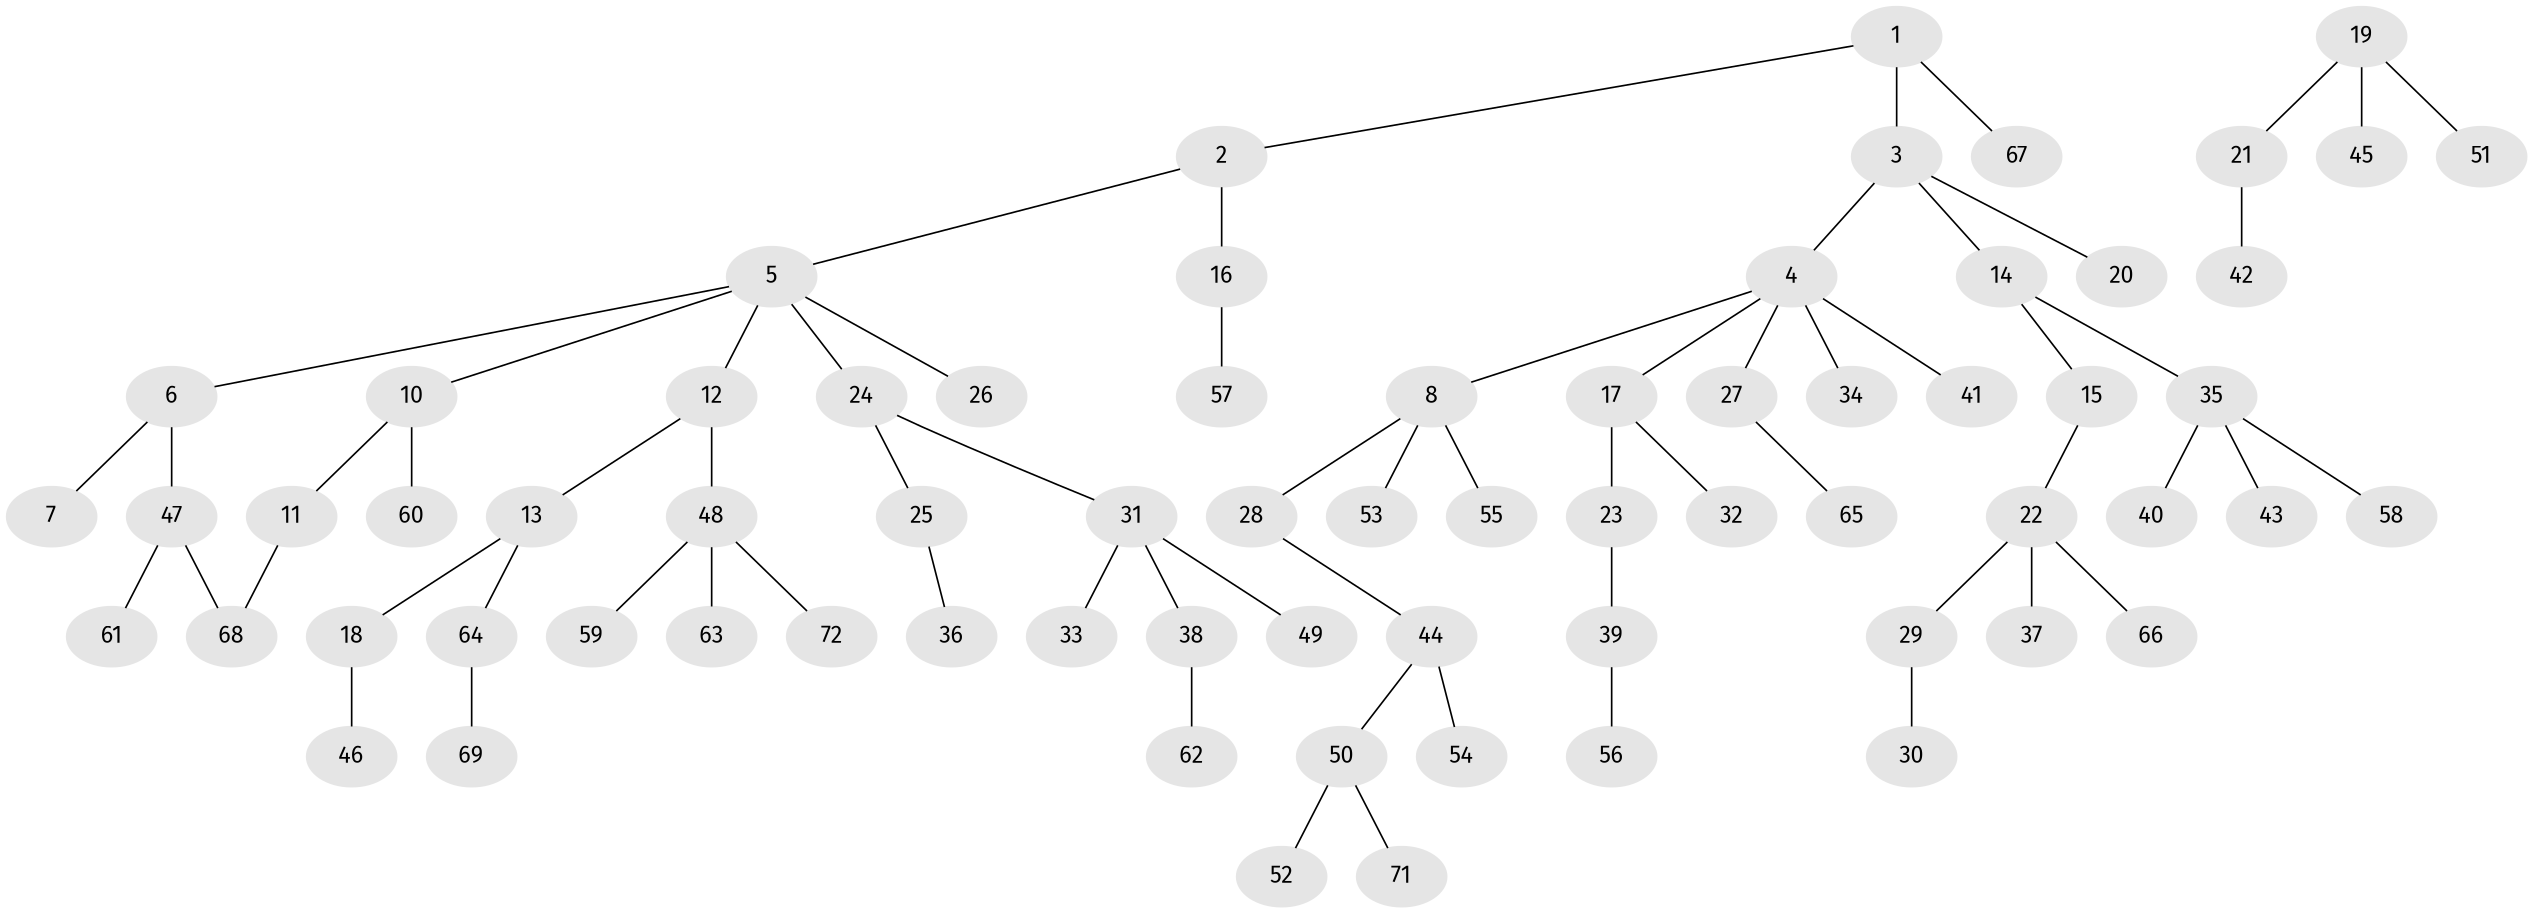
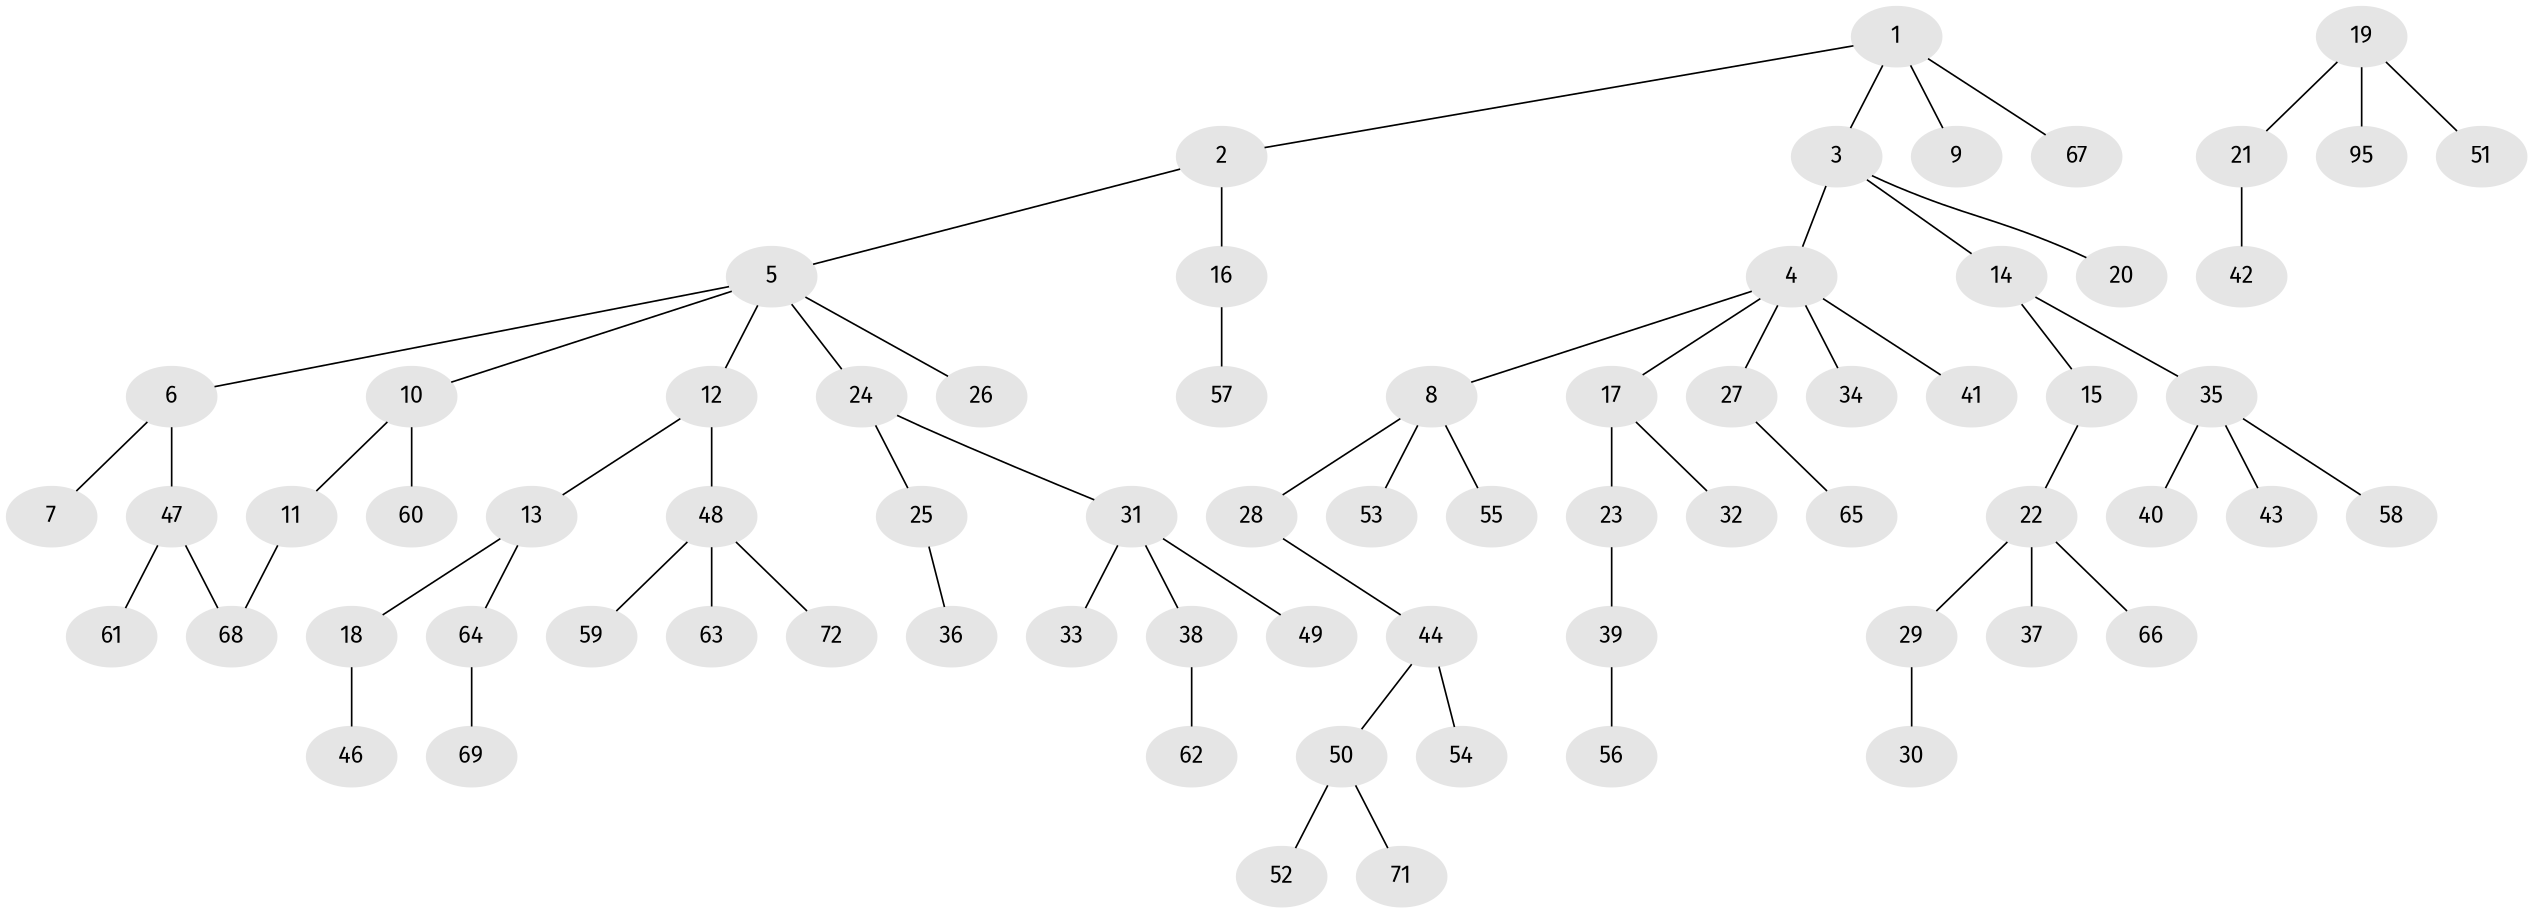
node "9": added
node "45": label "45" -> "95"
